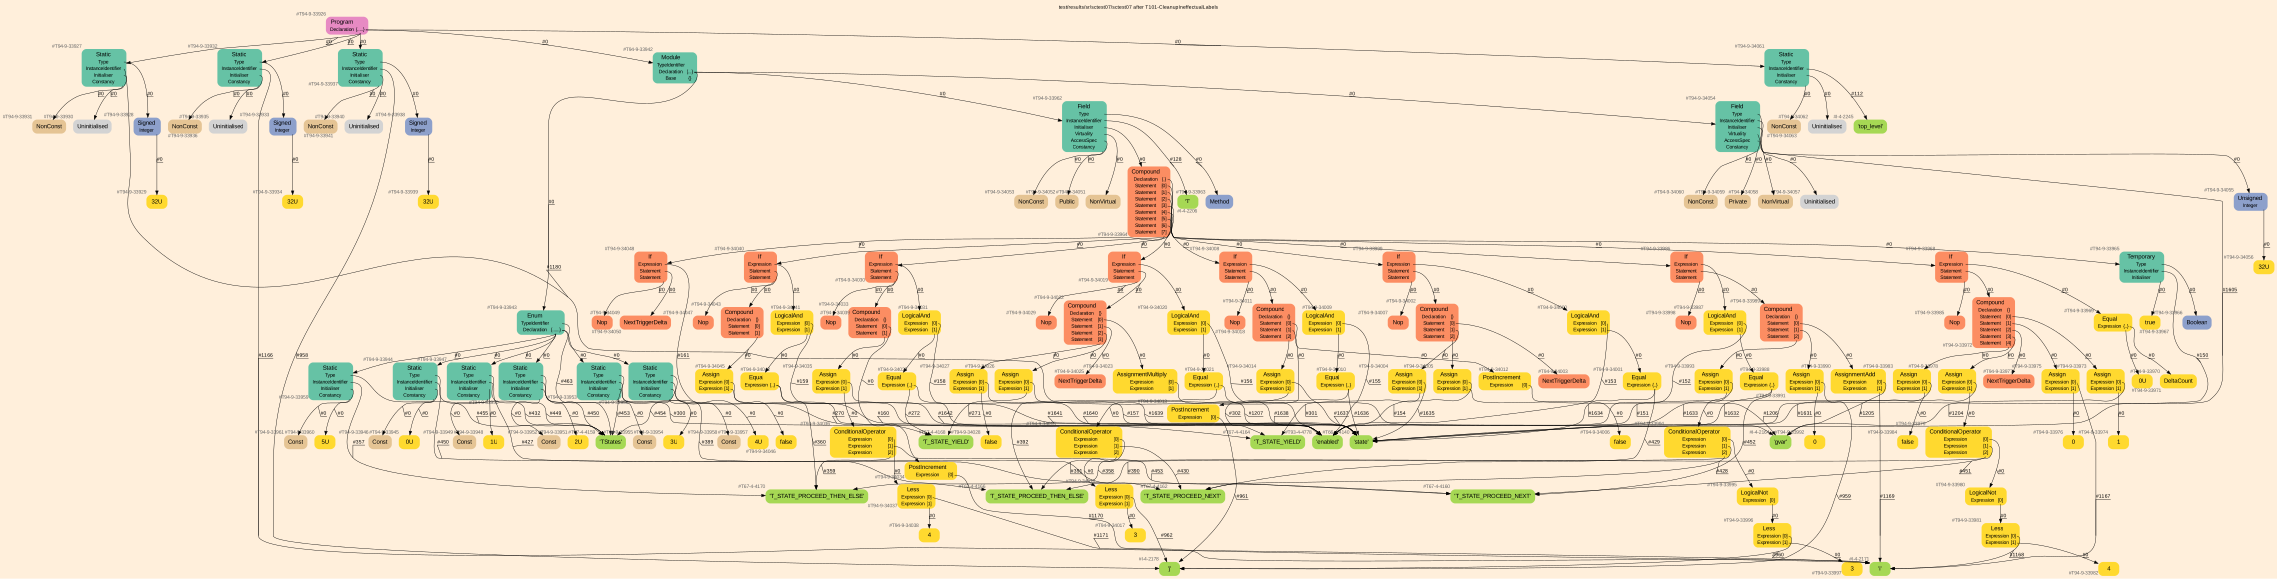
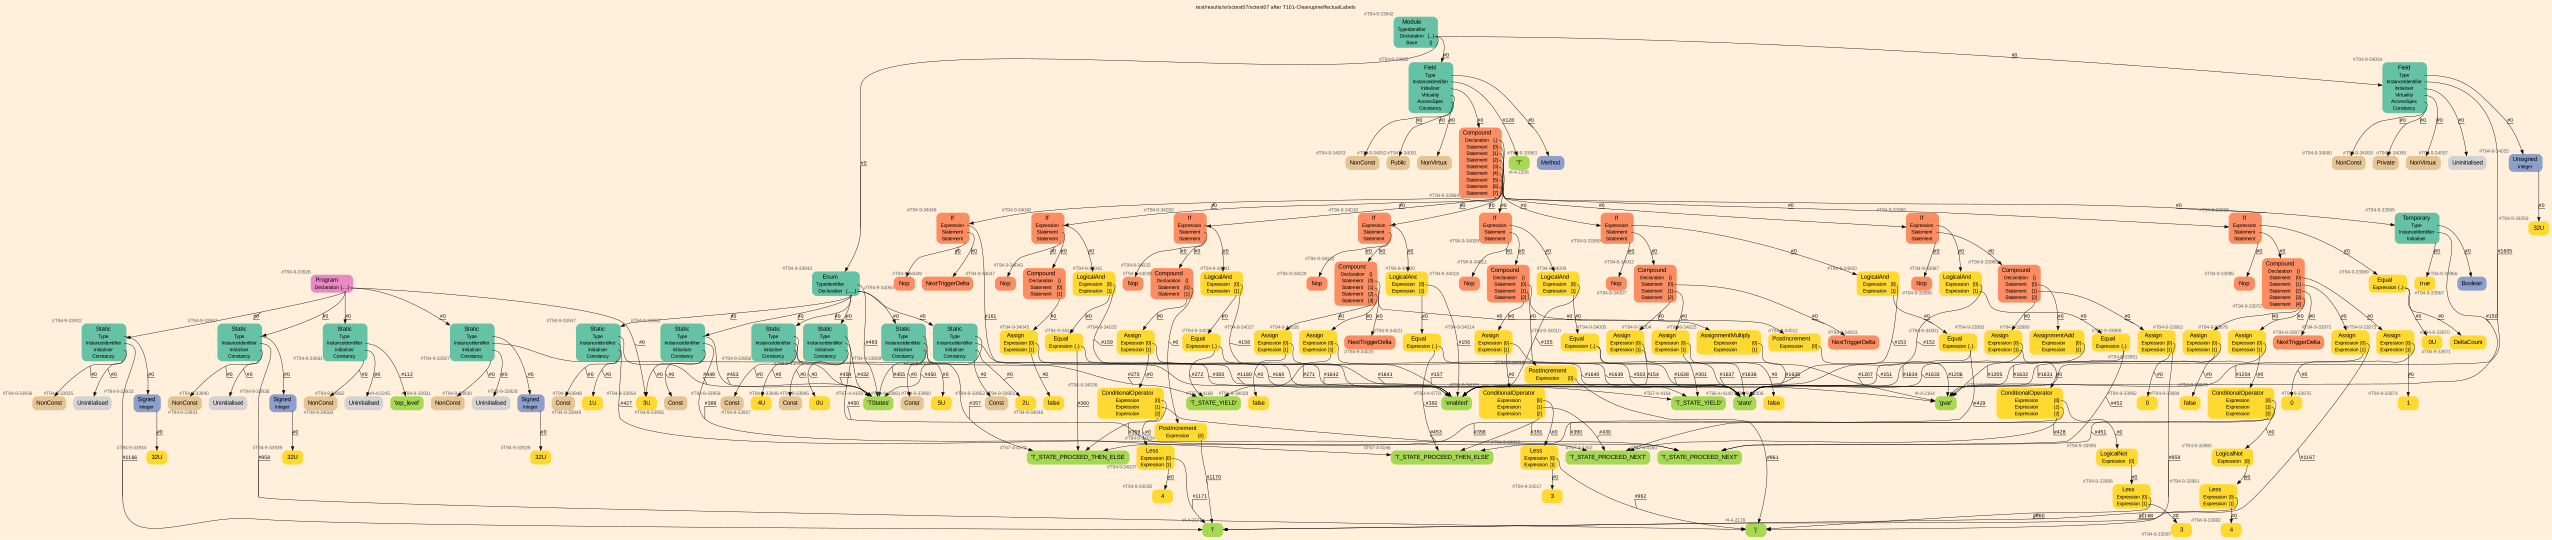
edge "Program" -> "Module": now "Program" -> "3U"
edge "Temporary" -> "'enabled'": now "Temporary" -> "'gvar'"
edge "AssignmentMultiply" -> "'state'": now "AssignmentMultiply" -> "'gvar'"
edge "AssignmentAdd" -> "'i'": removed, label "#1169"
